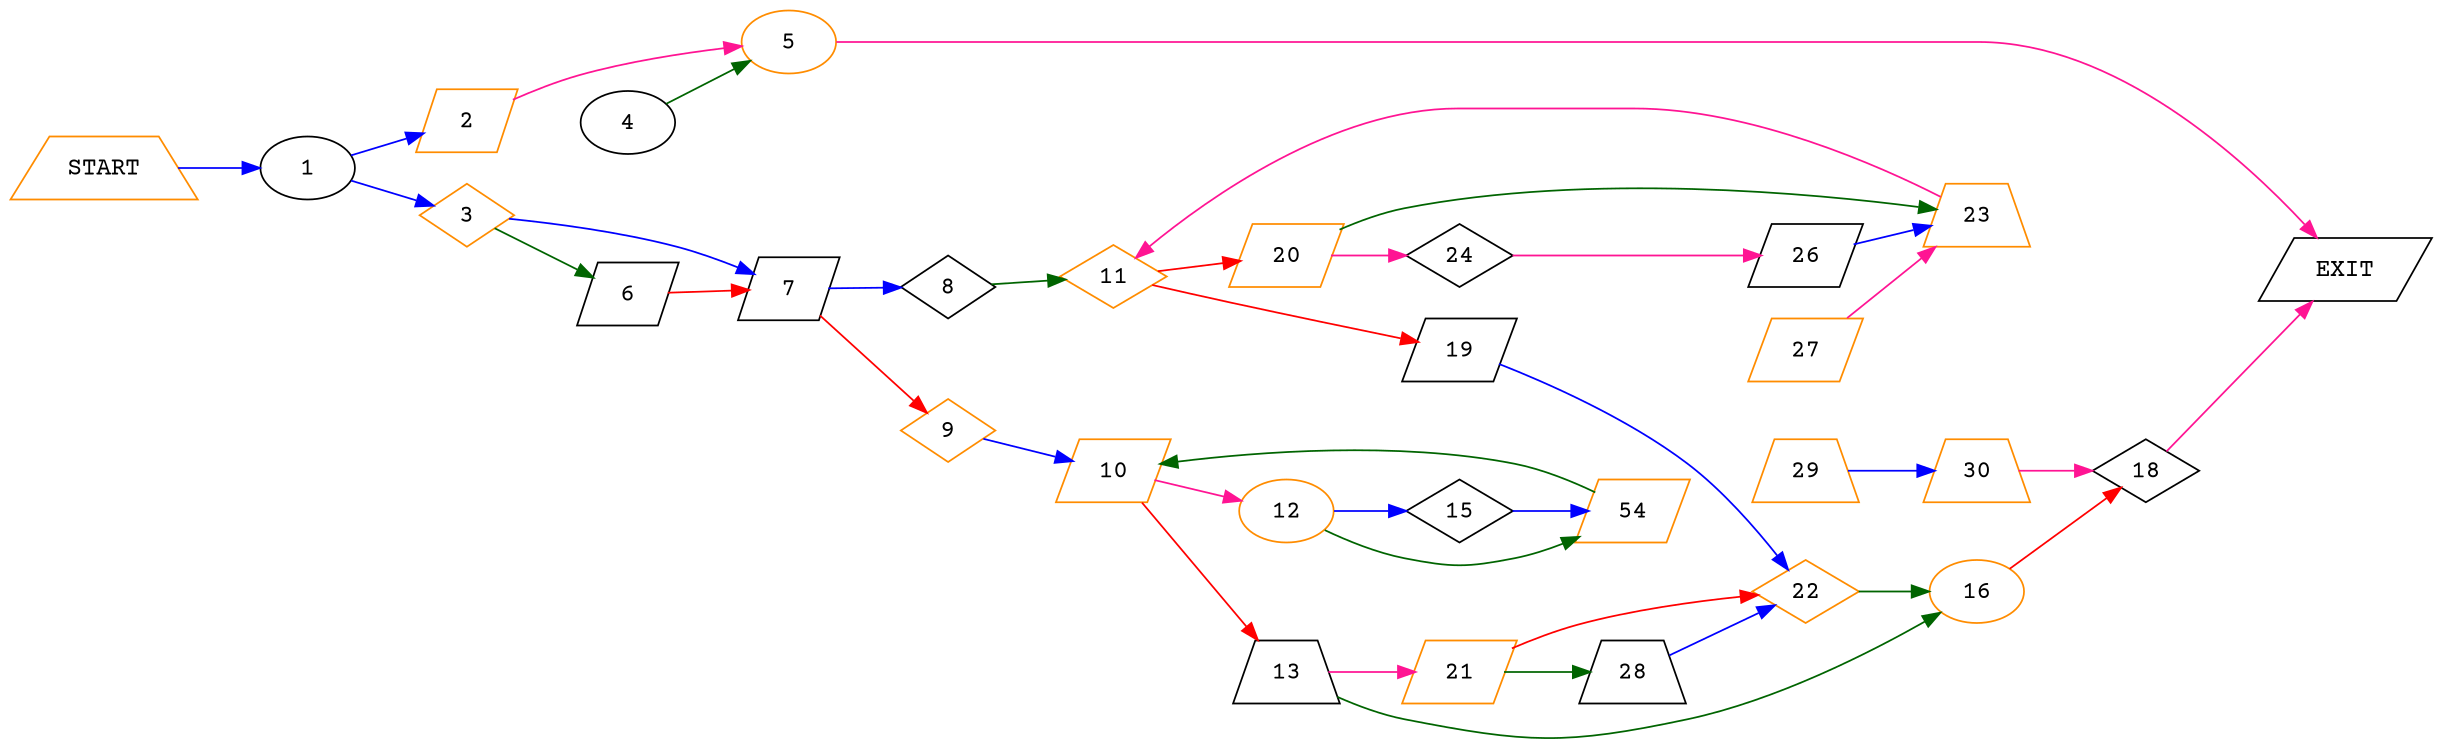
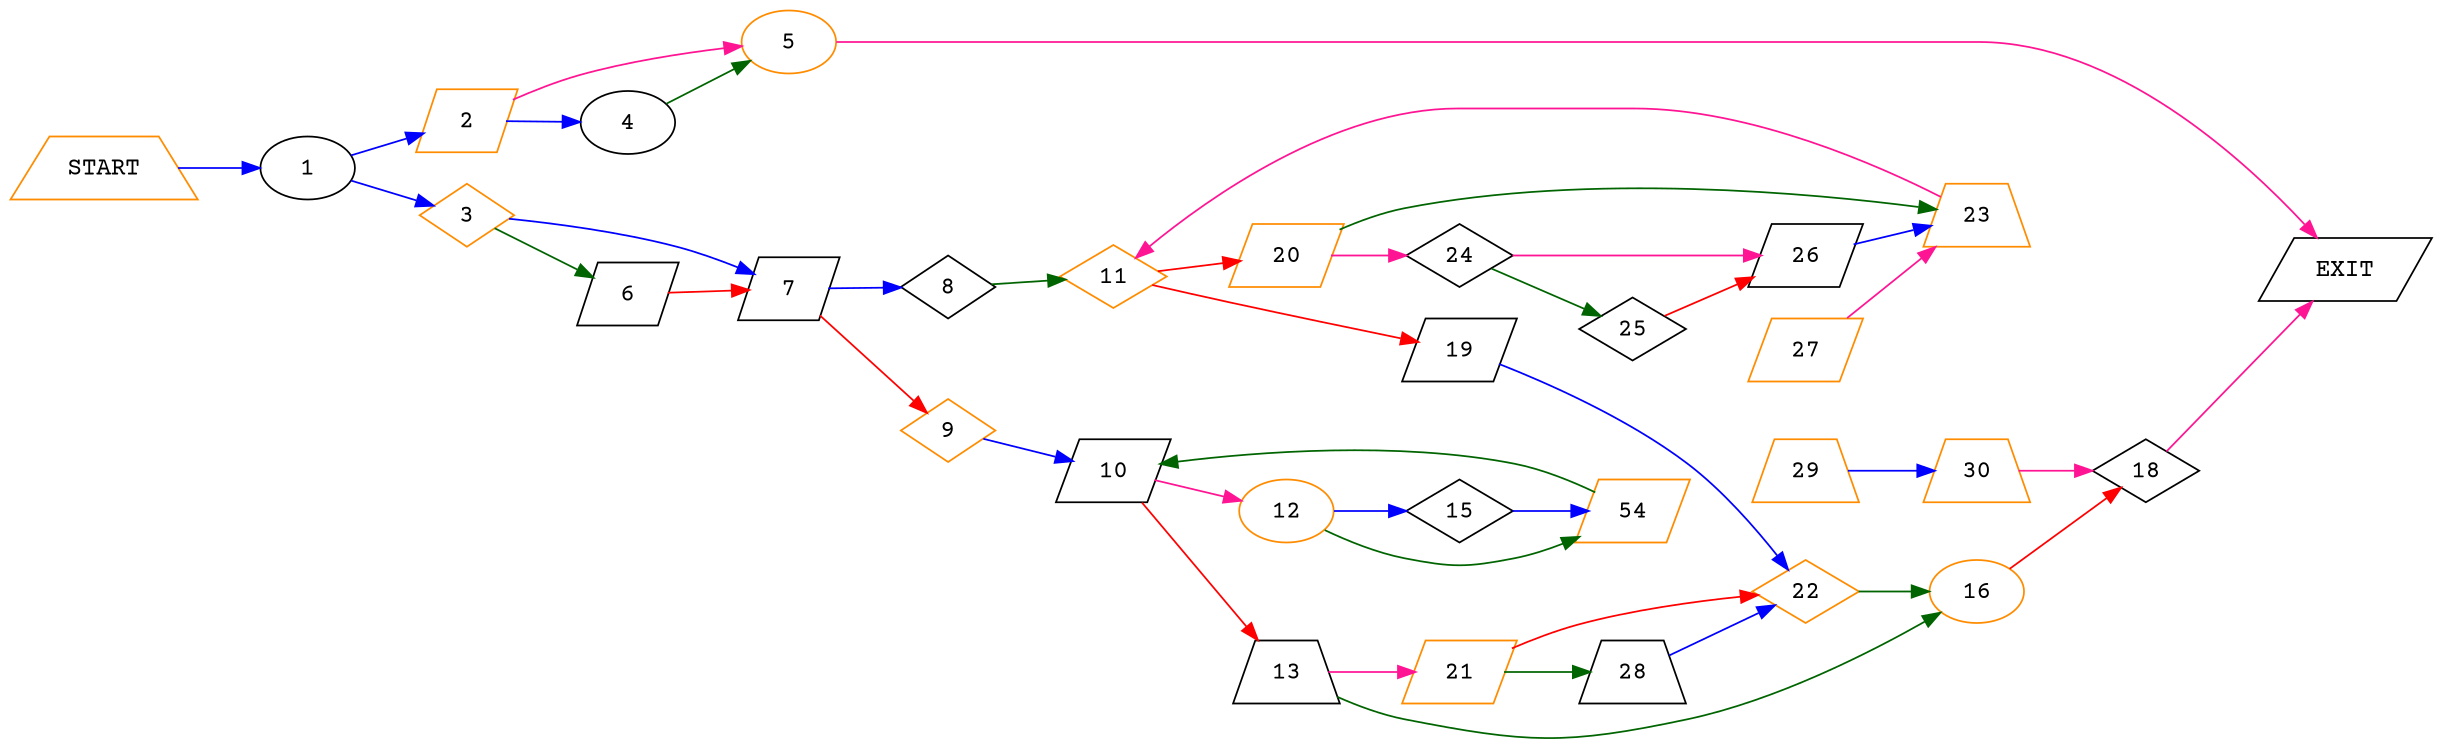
edge "2" -> "4": added
node "25": added
node "10": color darkorange -> black
